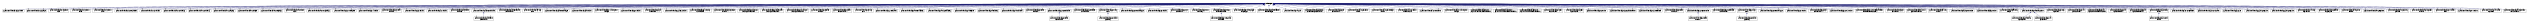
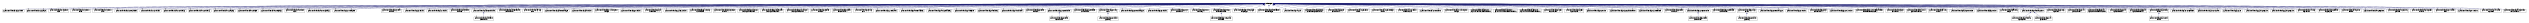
node "pyasn1_modules.rfc2314.Version": removed
node "pyasn1_modules.rfc5280.Skip Certs": label "pyasn1_modules.rfc5280.Skip Certs" -> "pyasn1_modules.rfc5280.Skip ICVlen"
node "pyasn1_modules.rfc5280.Base FWError": label "pyasn1_modules.rfc5280.Base FWError" -> "pyasn1_modules.rfc5280.Base CRLNumber"
